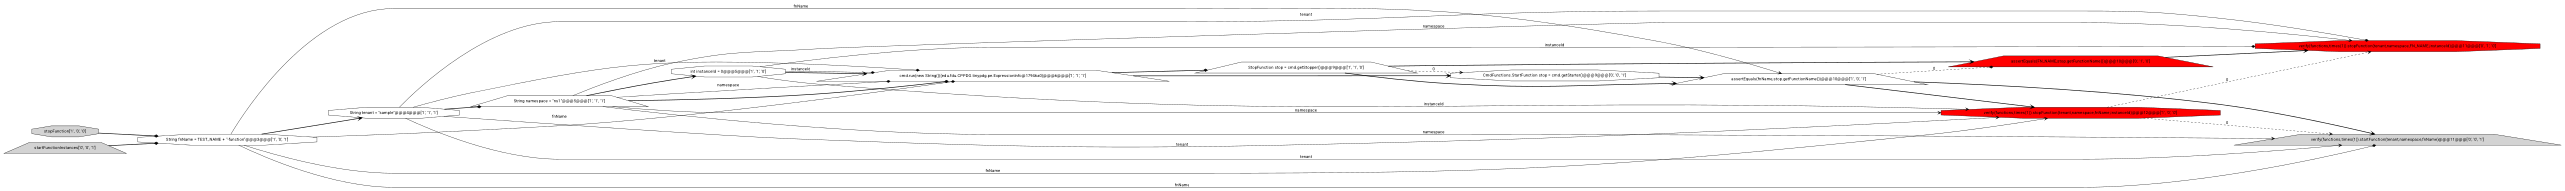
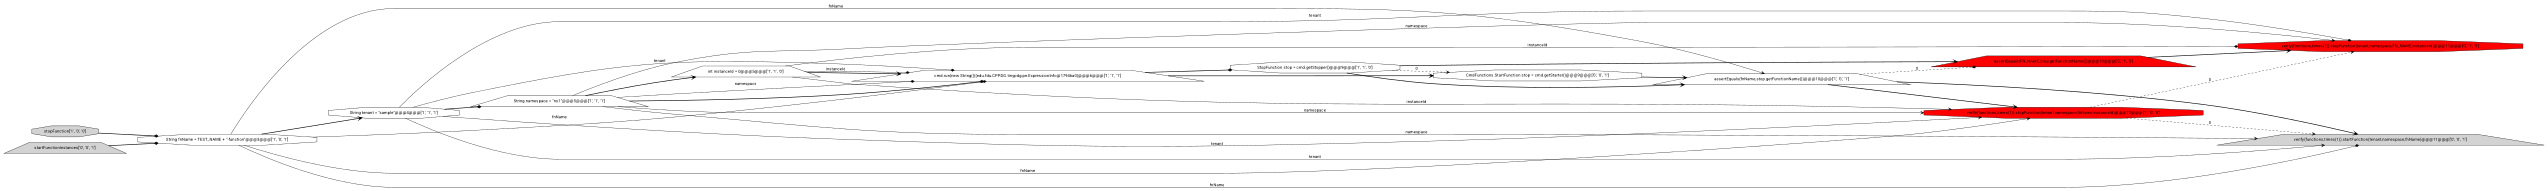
node "StopFunction stop = cmd.getStopper()@@@9@@@['1', '1', '0']": shape trapezium -> octagon
node "int instanceId = 0@@@5@@@['1', '1', '0']": shape octagon -> trapezium
